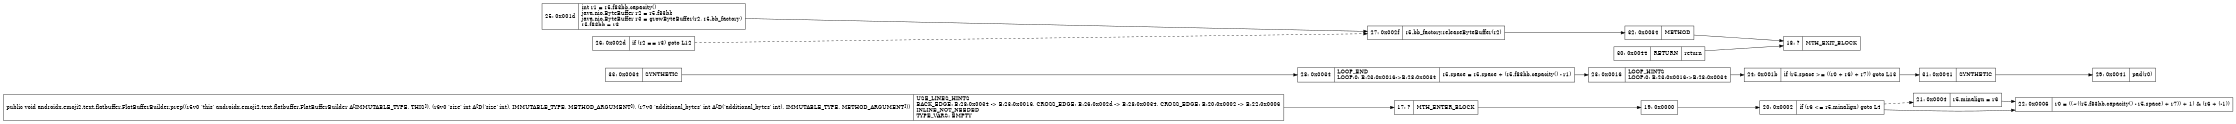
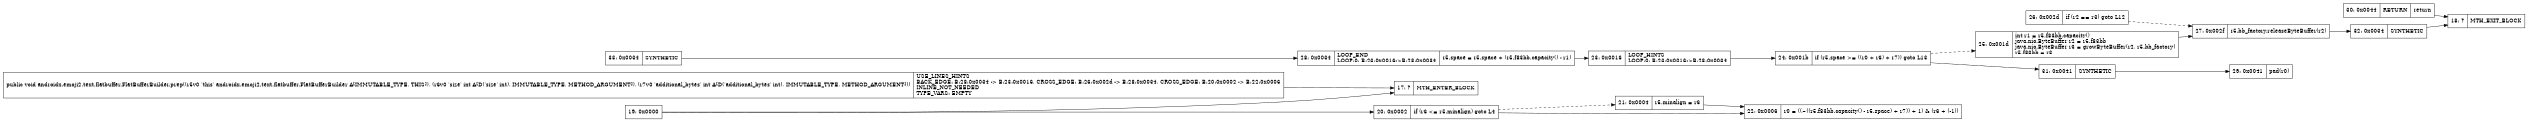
node "32: 0x0034": text "METHOD" -> "SYNTHETIC"
edge "24: 0x001b" -> "25: 0x001d": added
edge "17: ?" -> "19: 0x0000": reversed
